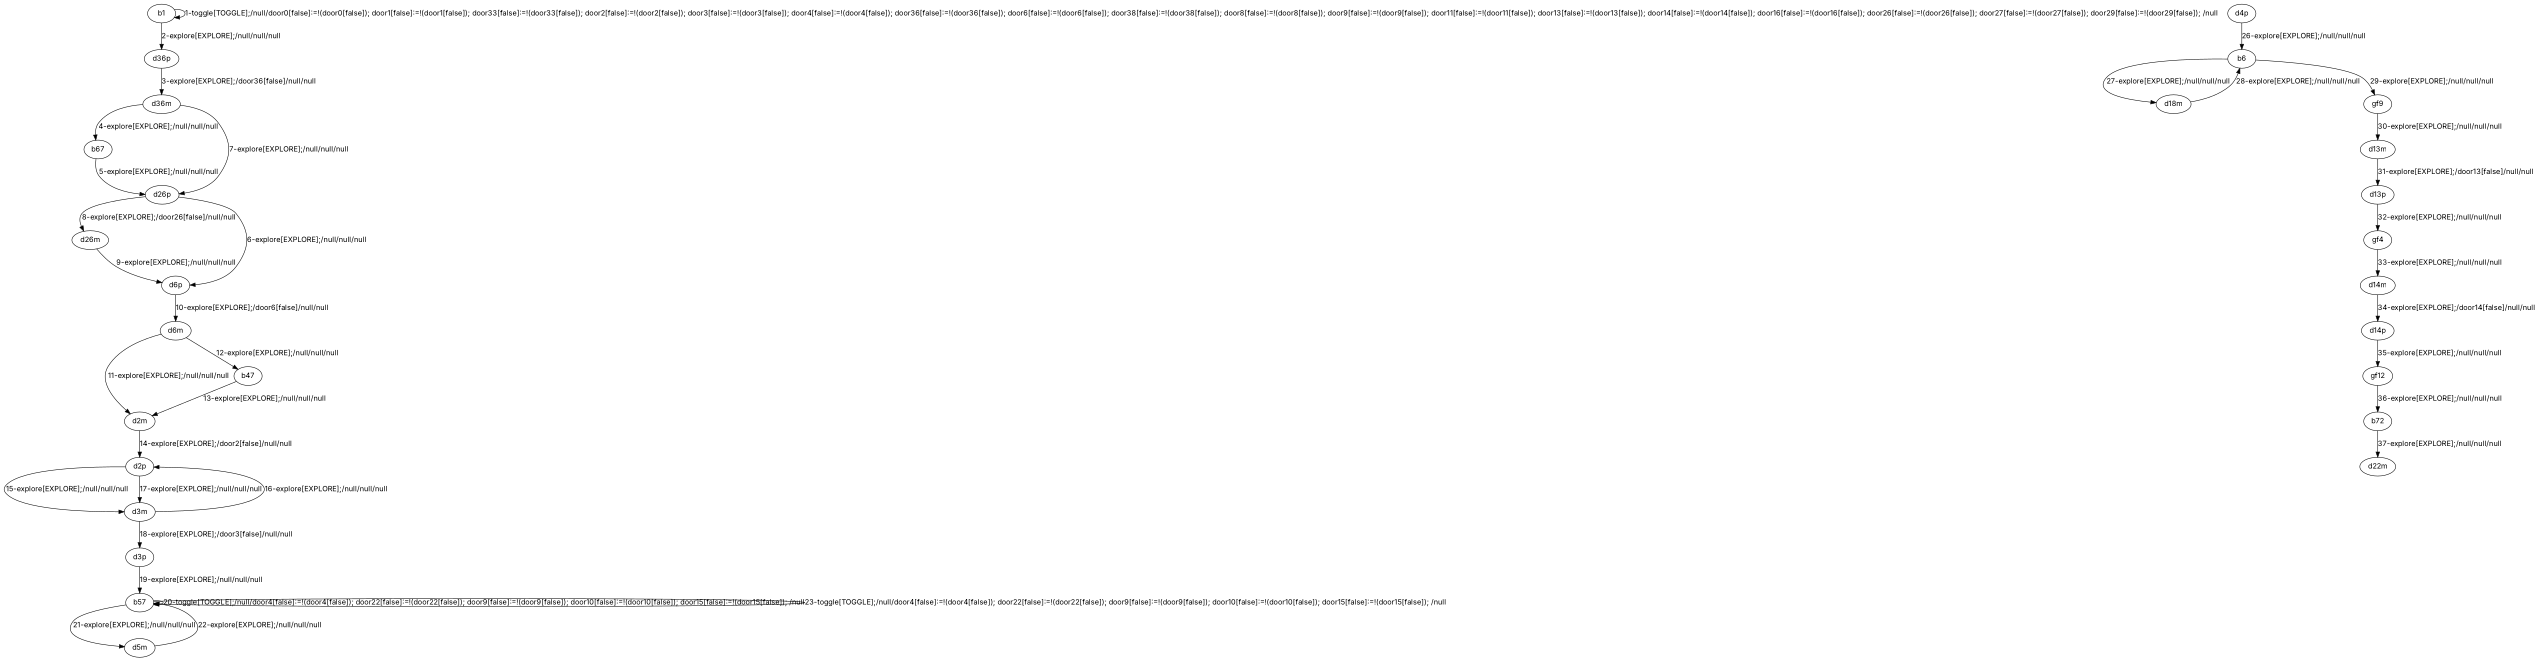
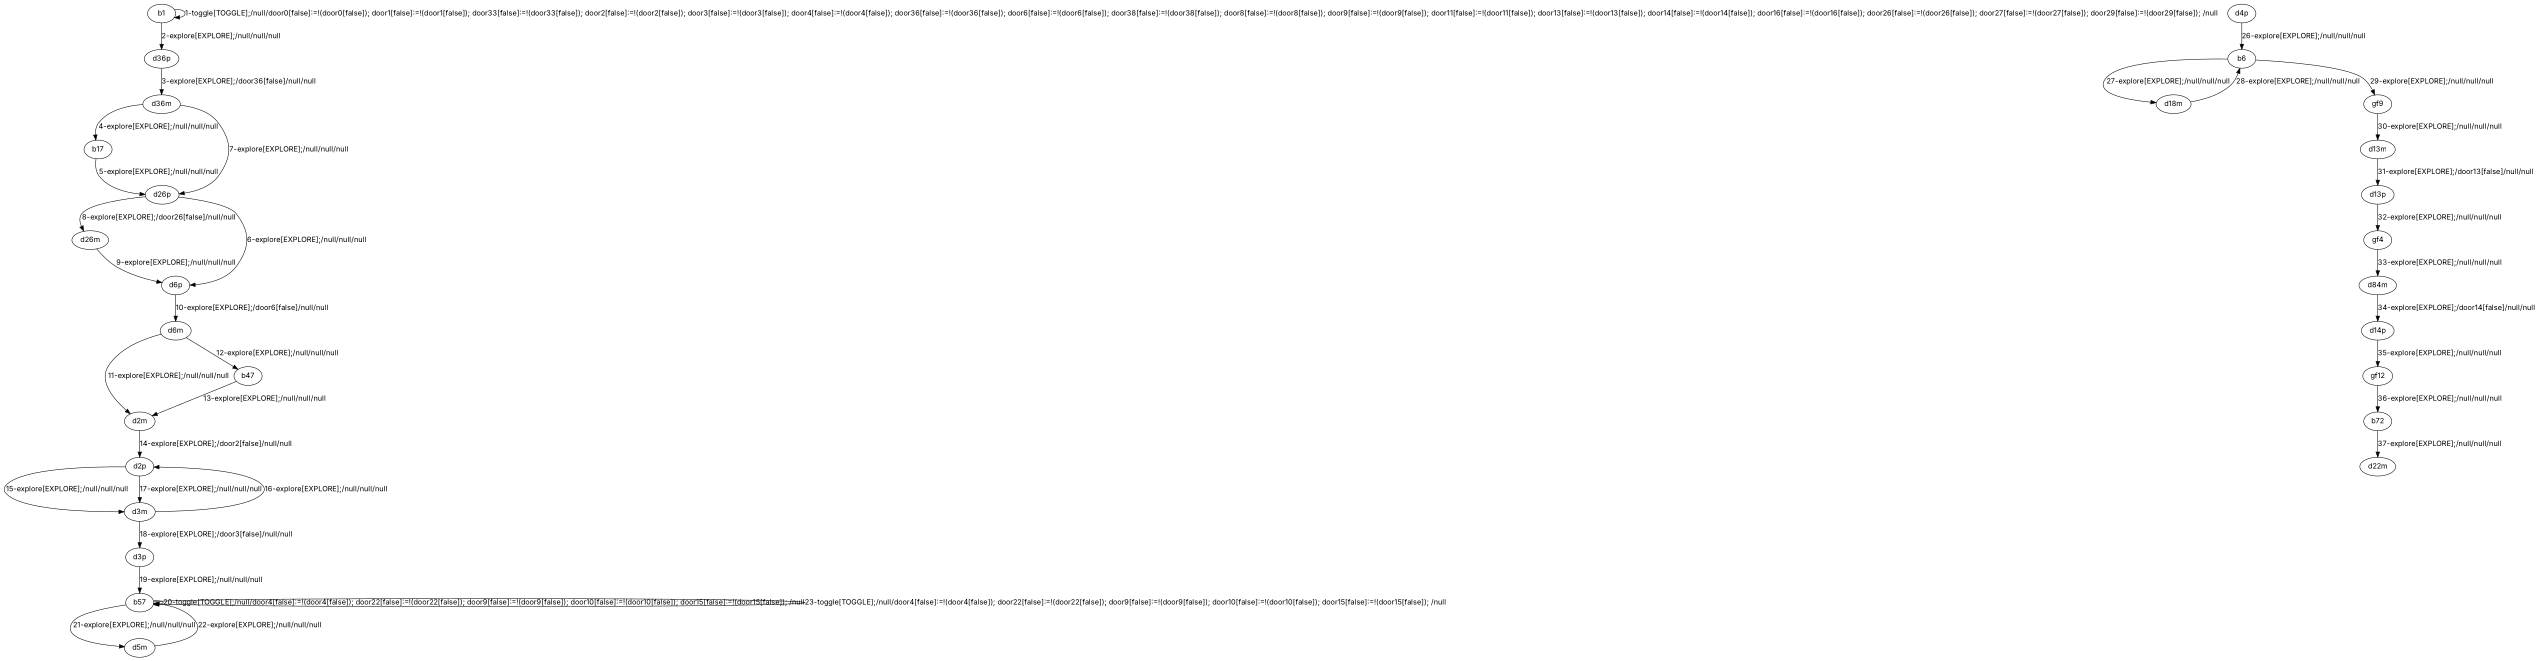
node "b67": label "b67" -> "b17"
node "d14m": label "d14m" -> "d84m"
